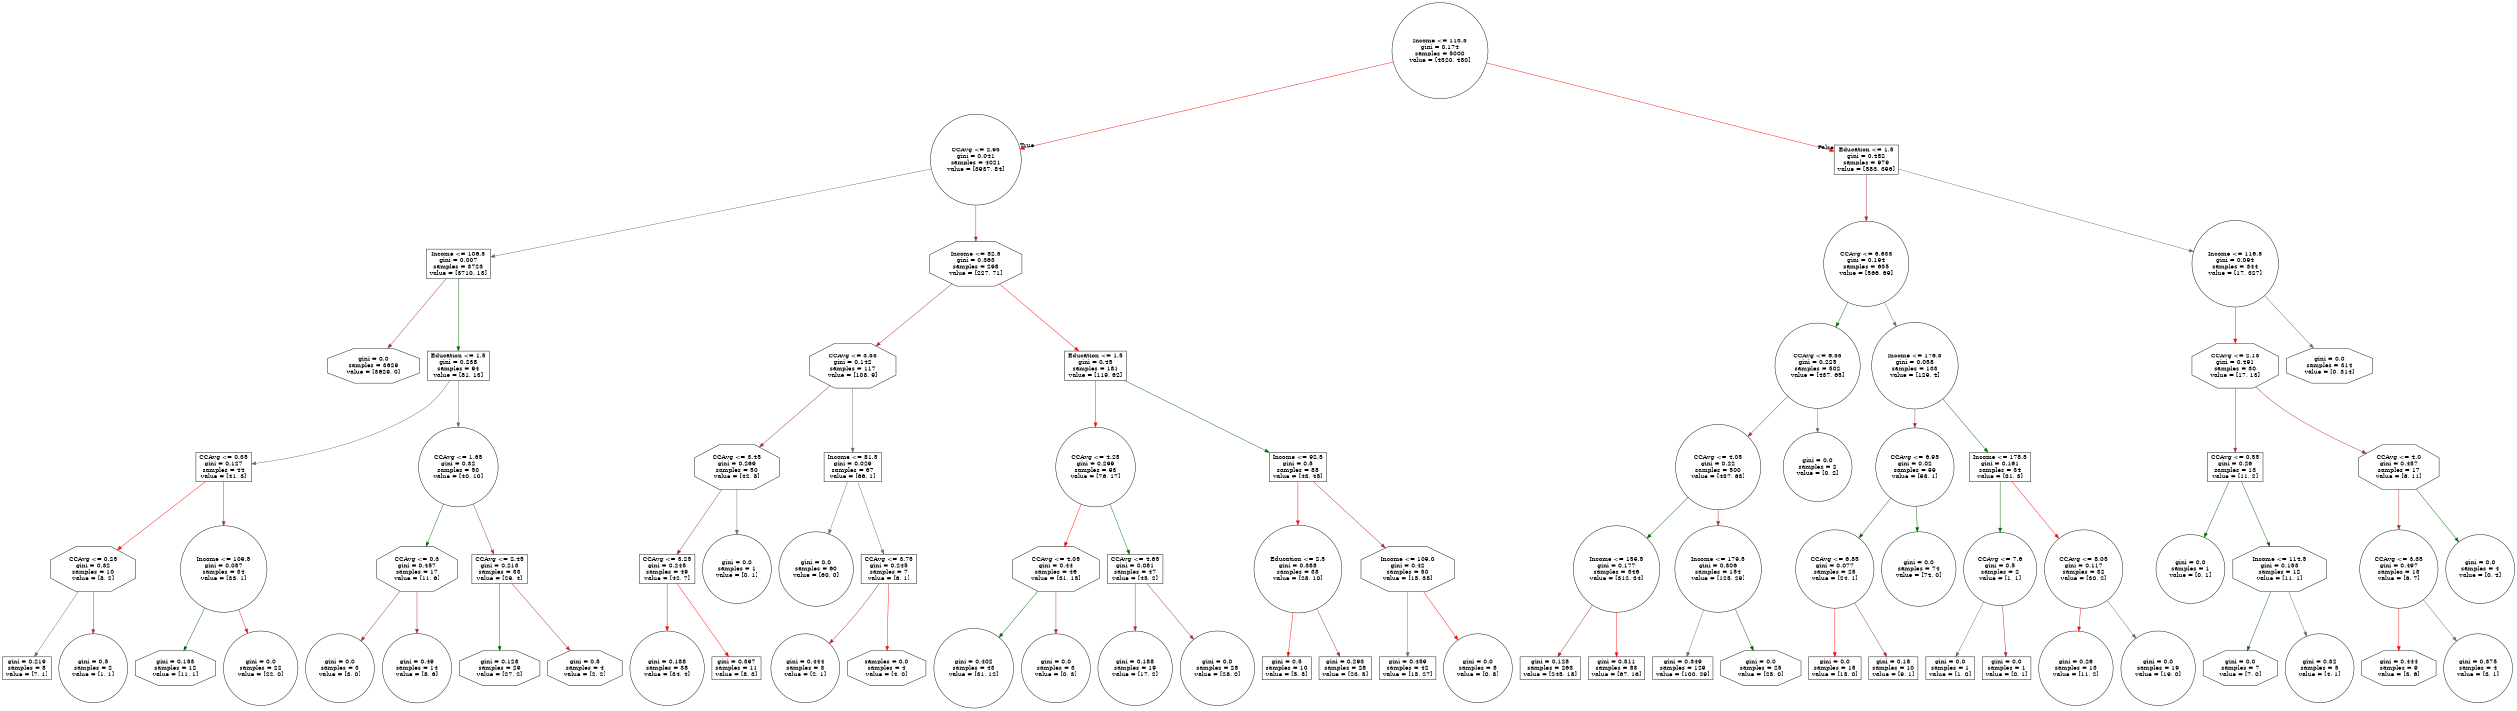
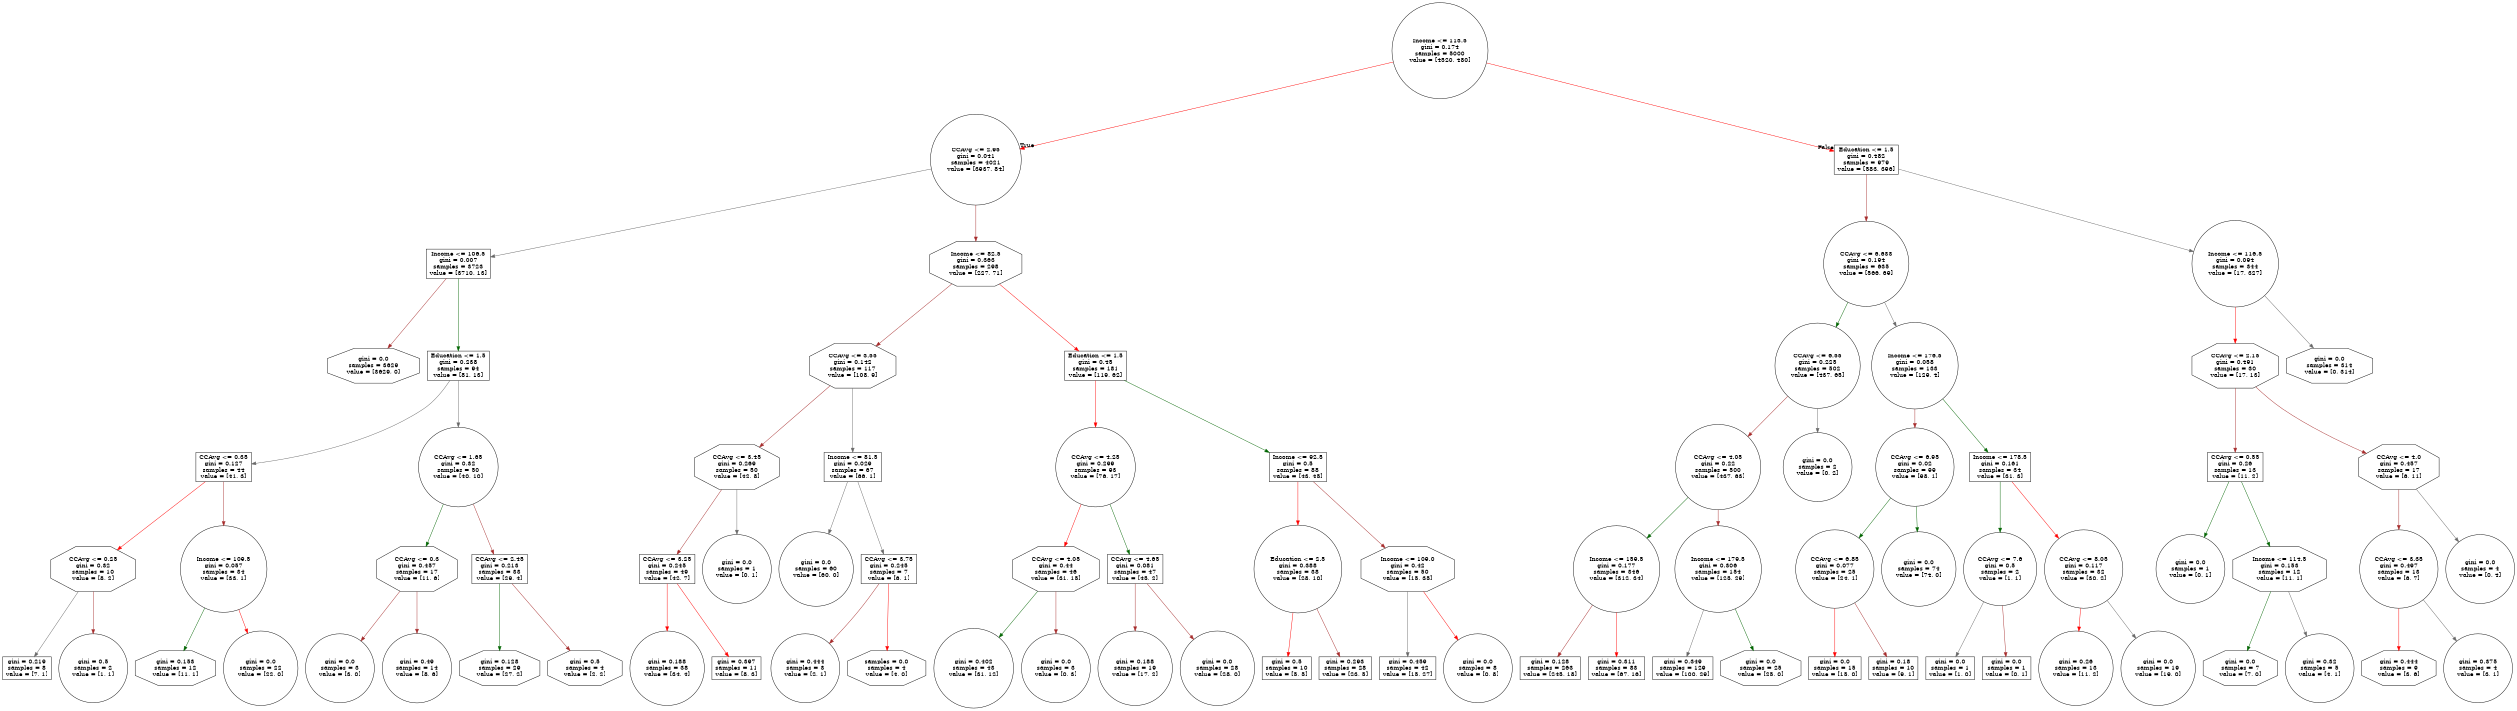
edge "CCAvg <= 4.0 gini = 0.457 samples = 17 value = [6, 11]" -> "gini = 0.0 samples = 4 value = [0, 4]": color darkgreen -> gray40
